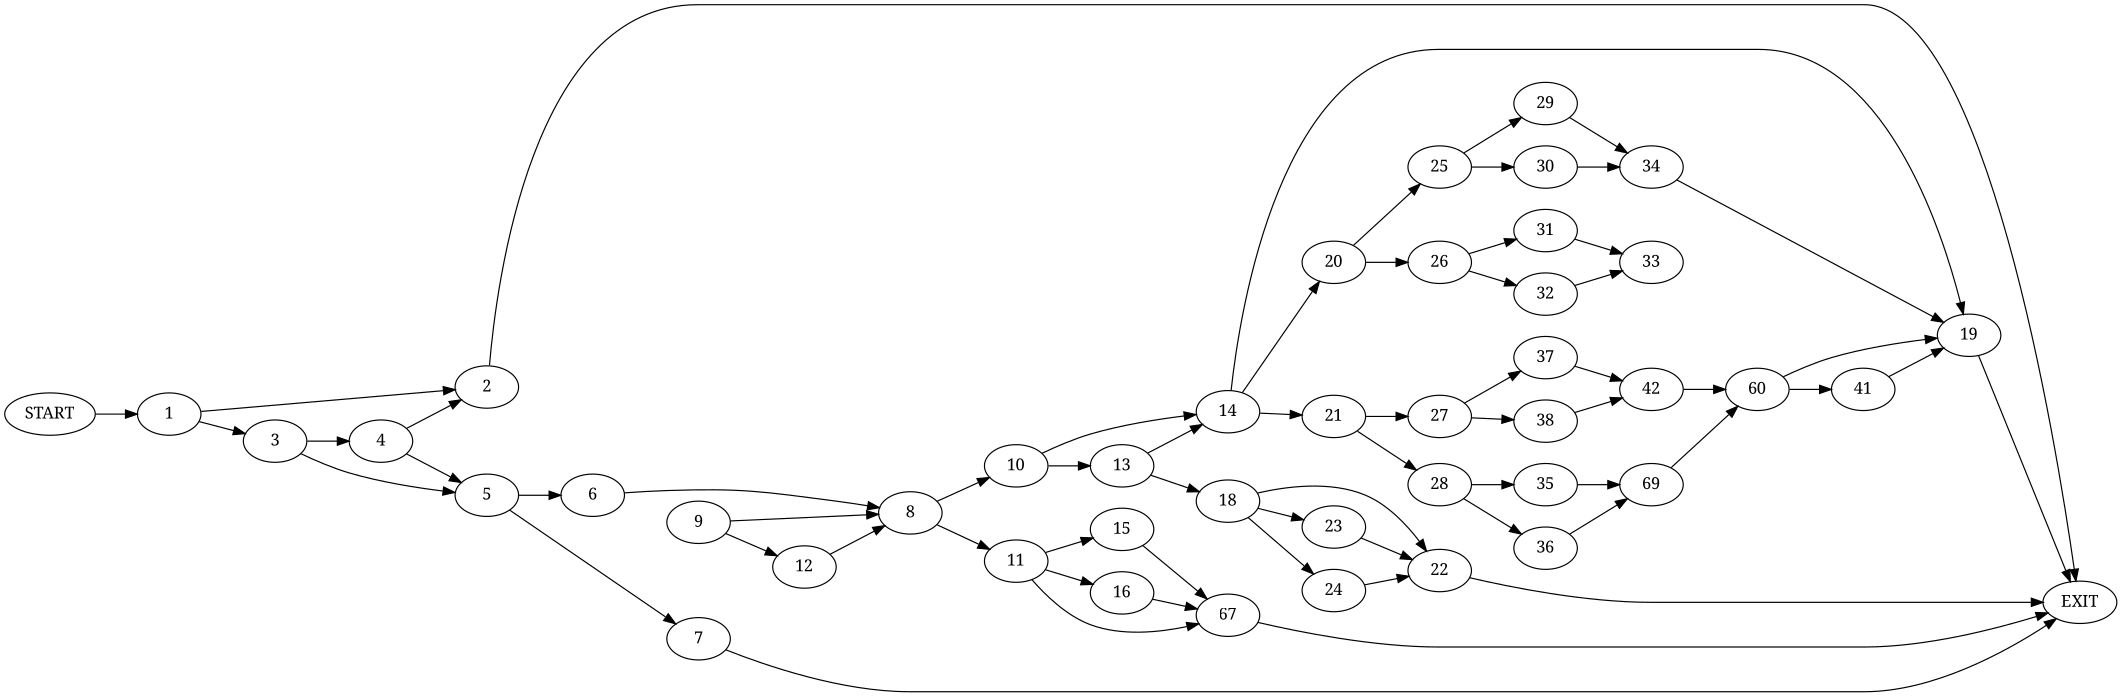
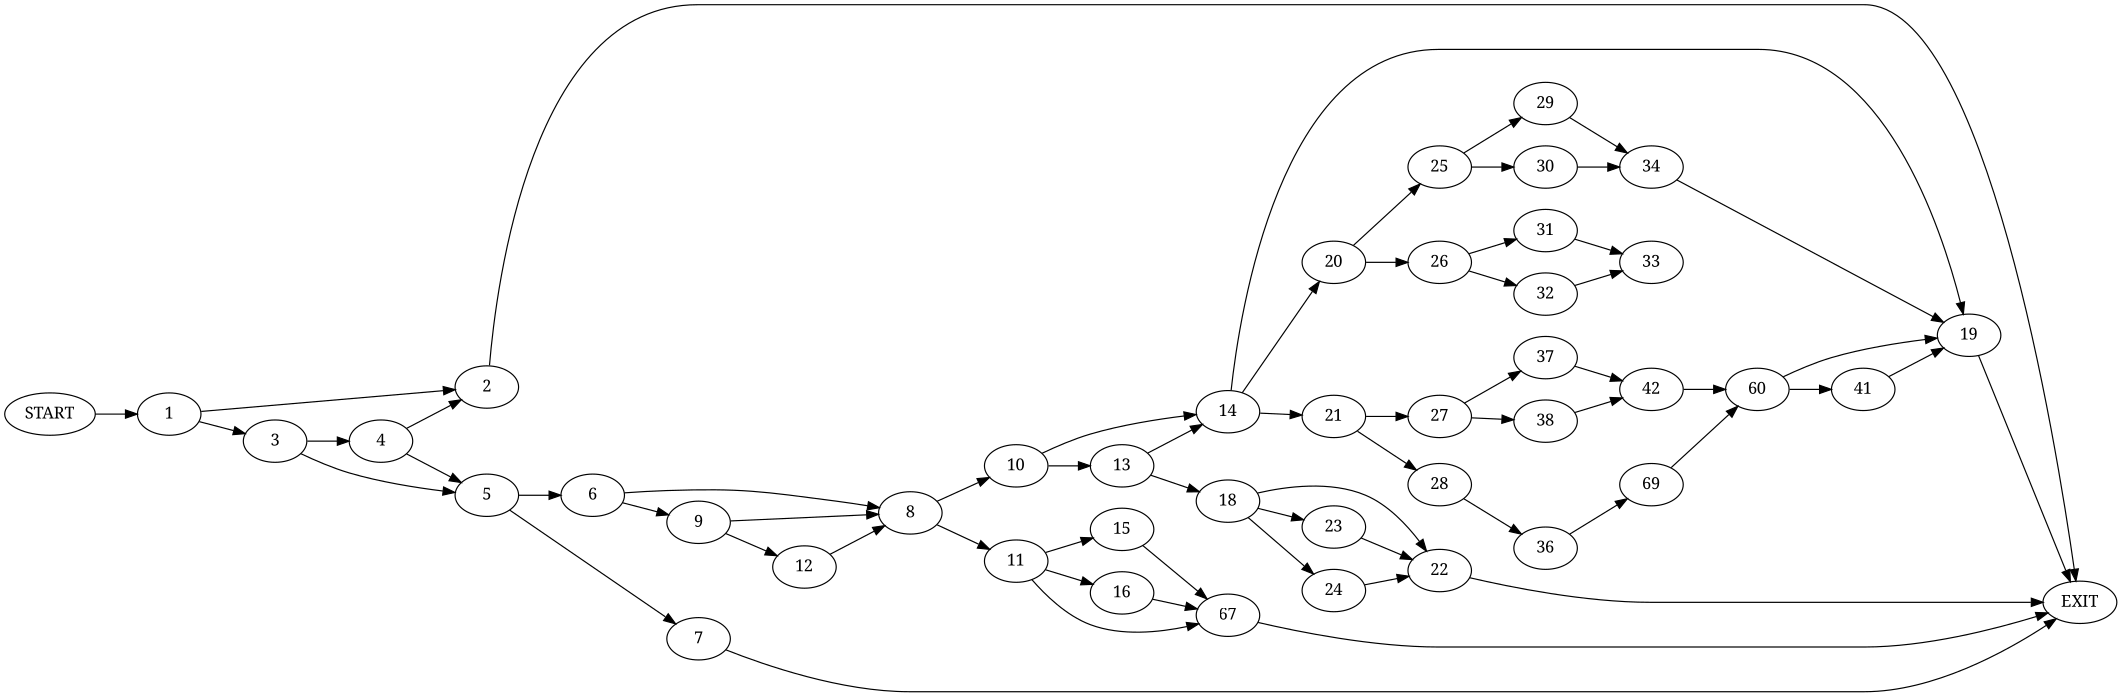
node "35": removed
edge "6" -> "9": added
